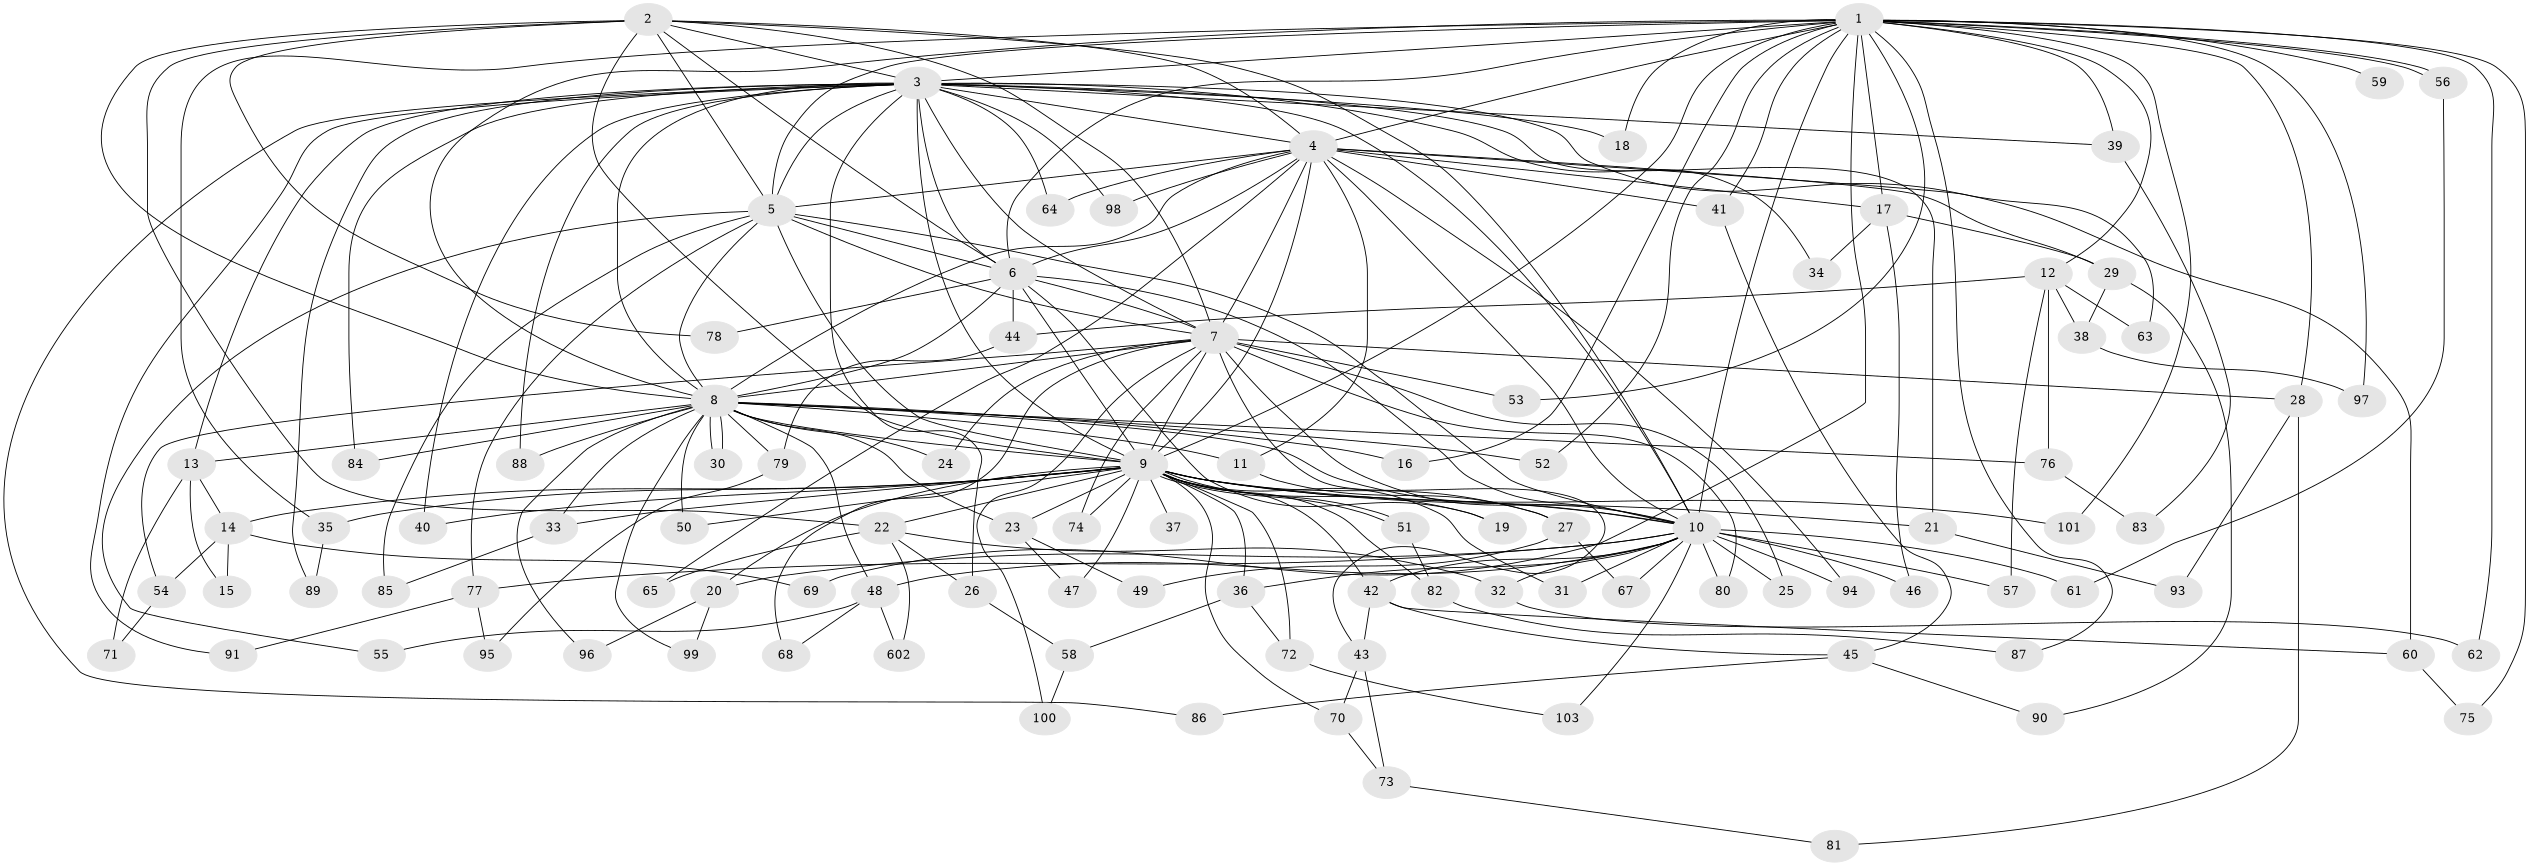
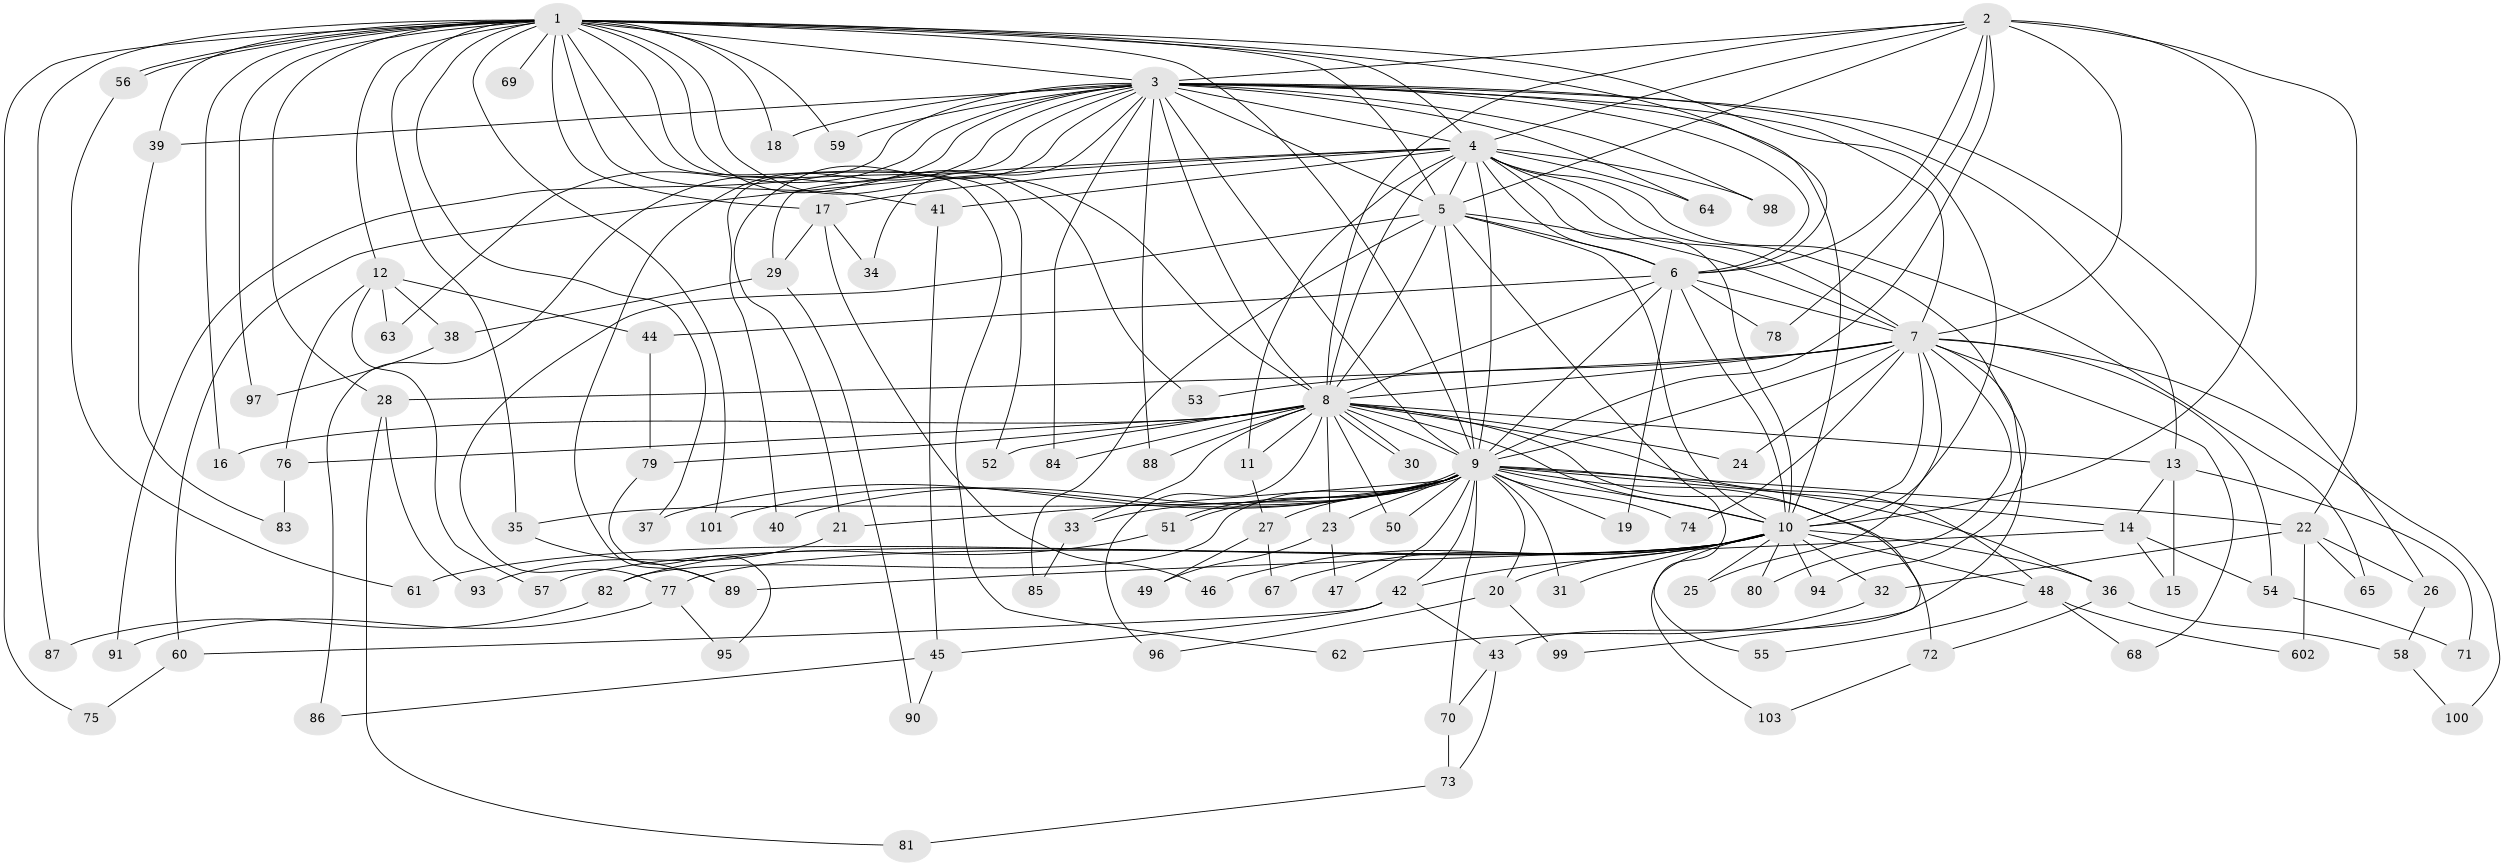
edge "3" -- "59": added
edge "1" -- "37": added
edge "14" -- "69": now "14" -- "89"
